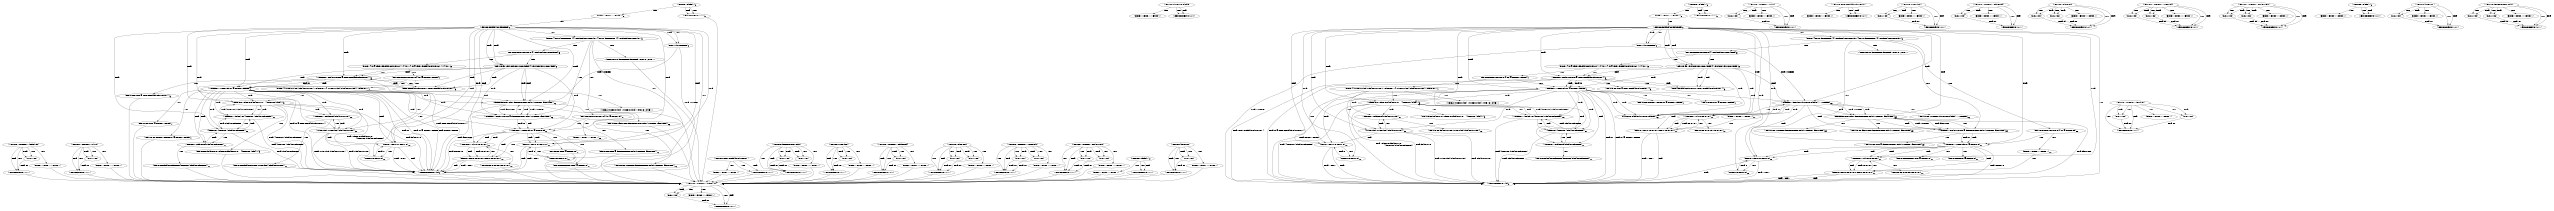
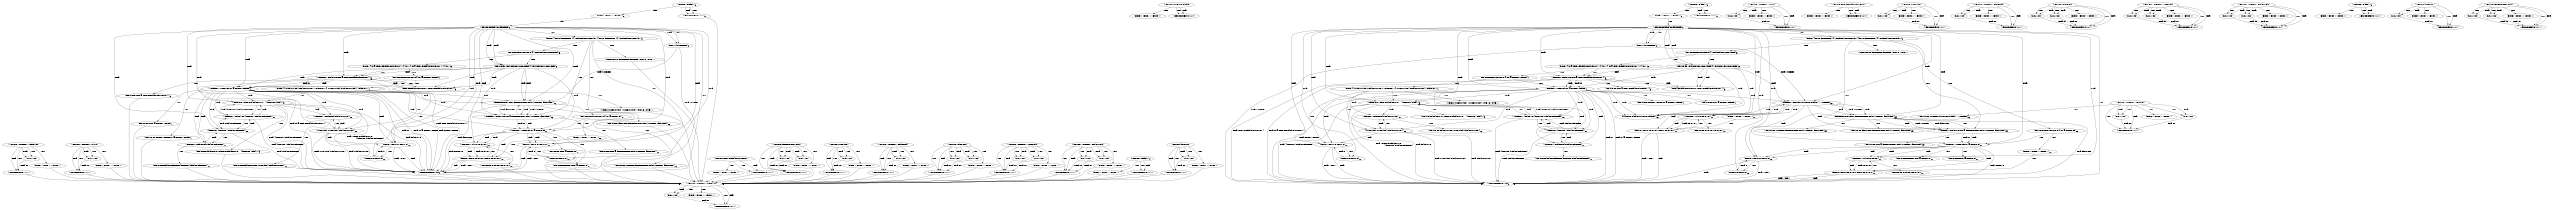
edge "(<operator>.lessThan,si_mem_available() < nr_pages)" -> "(IDENTIFIER,nr_pages,si_mem_available() < nr_pages)": now "(METHOD,<operator>.lessThan)" -> "(IDENTIFIER,nr_pages,si_mem_available() < nr_pages)"
edge "(<operator>.lessThan,si_mem_available() < nr_pages)" -> "(si_mem_available,si_mem_available())": label "AST: " -> "CFG: "
edge "(si_mem_available,si_mem_available())" -> "(<operator>.lessThan,si_mem_available() < nr_pages)": label "DDG: p1" -> "CFG: "
